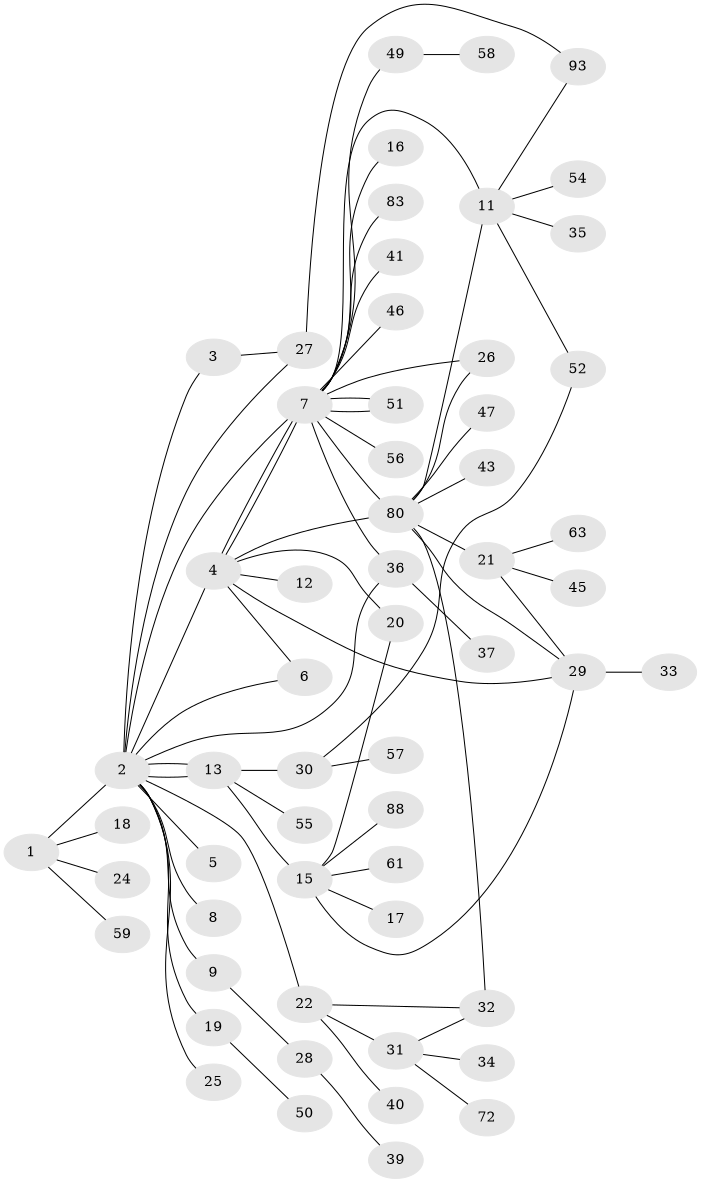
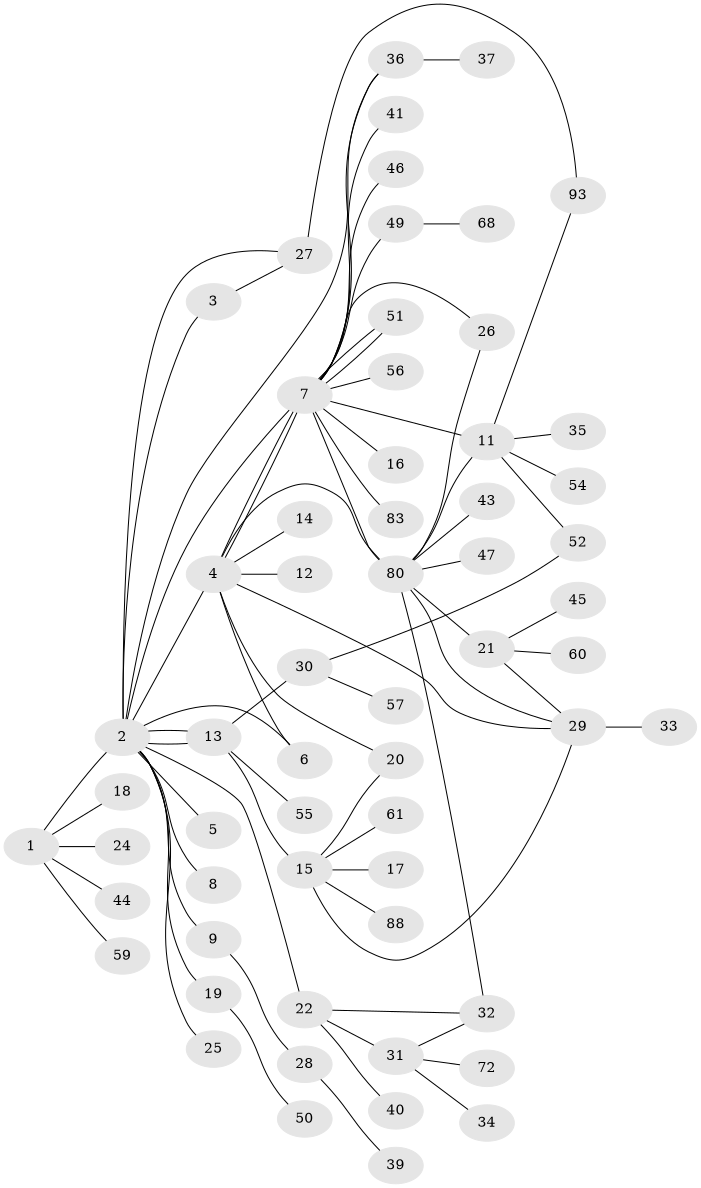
node "58": label "58" -> "68"
node "14": added
node "63": label "63" -> "60"
node "44": added
